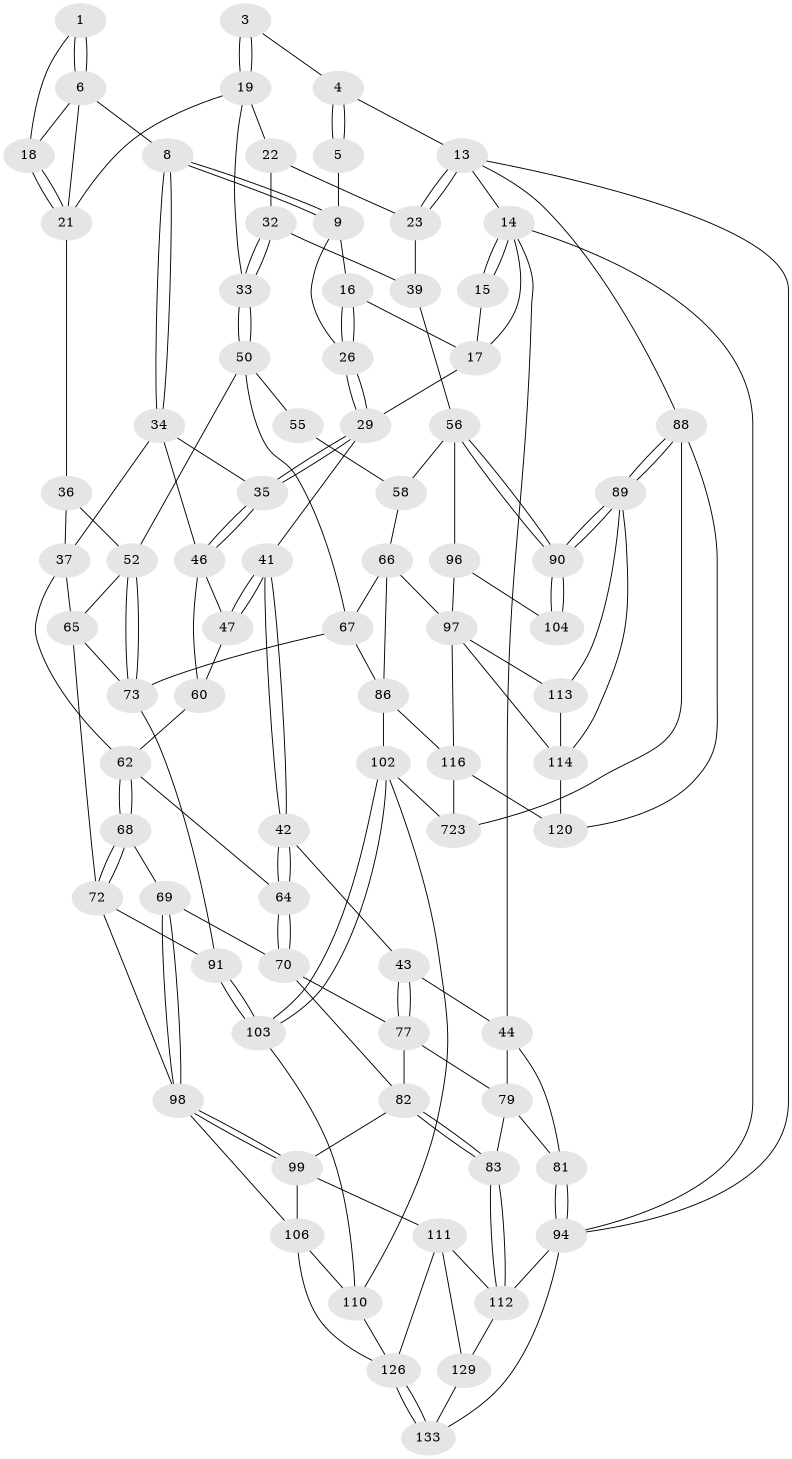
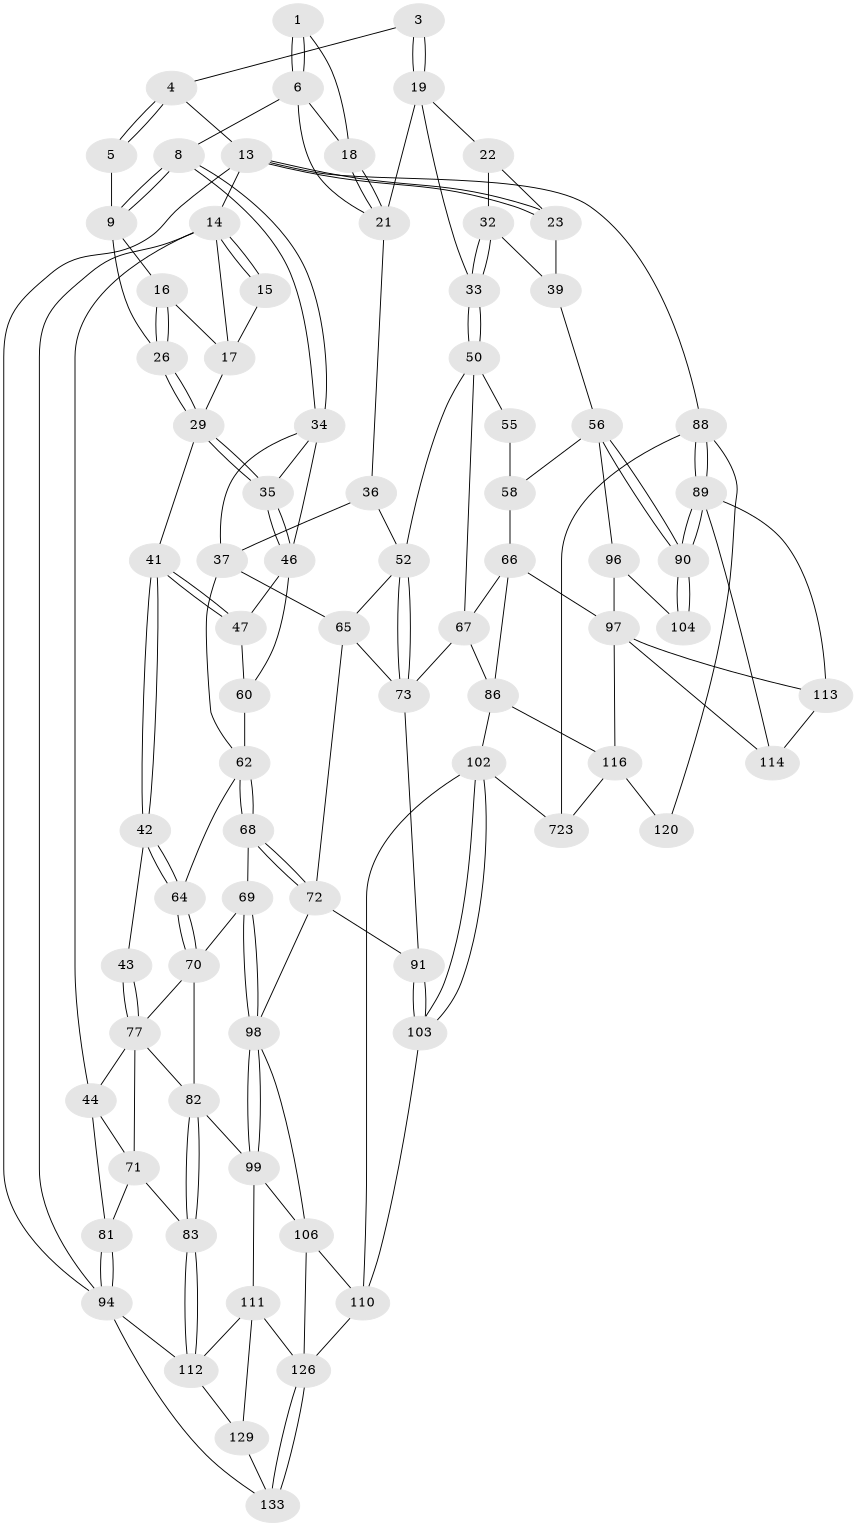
edge "114" -- "120": removed
edge "43" -- "44": now "77" -- "44"
node "79": label "79" -> "71"
